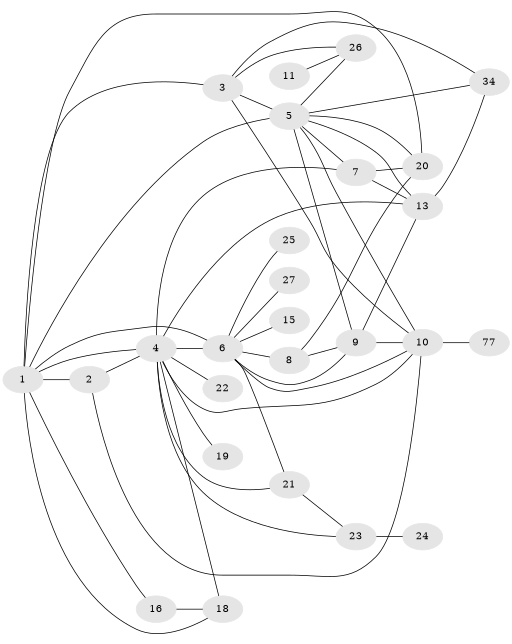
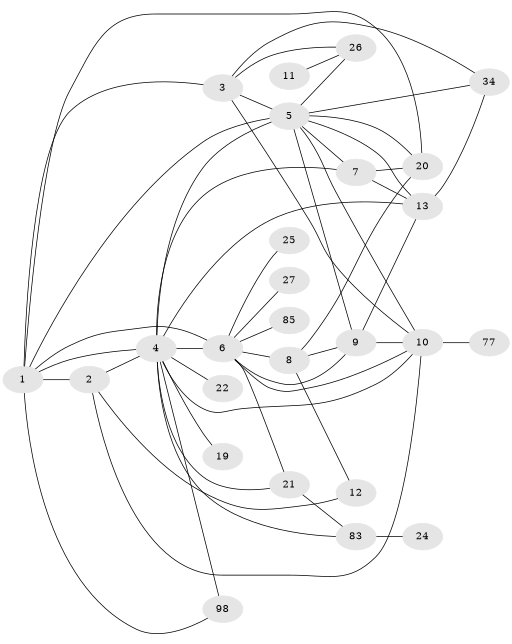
edge "5" -- "4": added
node "15": label "15" -> "85"
node "12": added
node "23": label "23" -> "83"
node "16": removed
node "18": label "18" -> "98"
